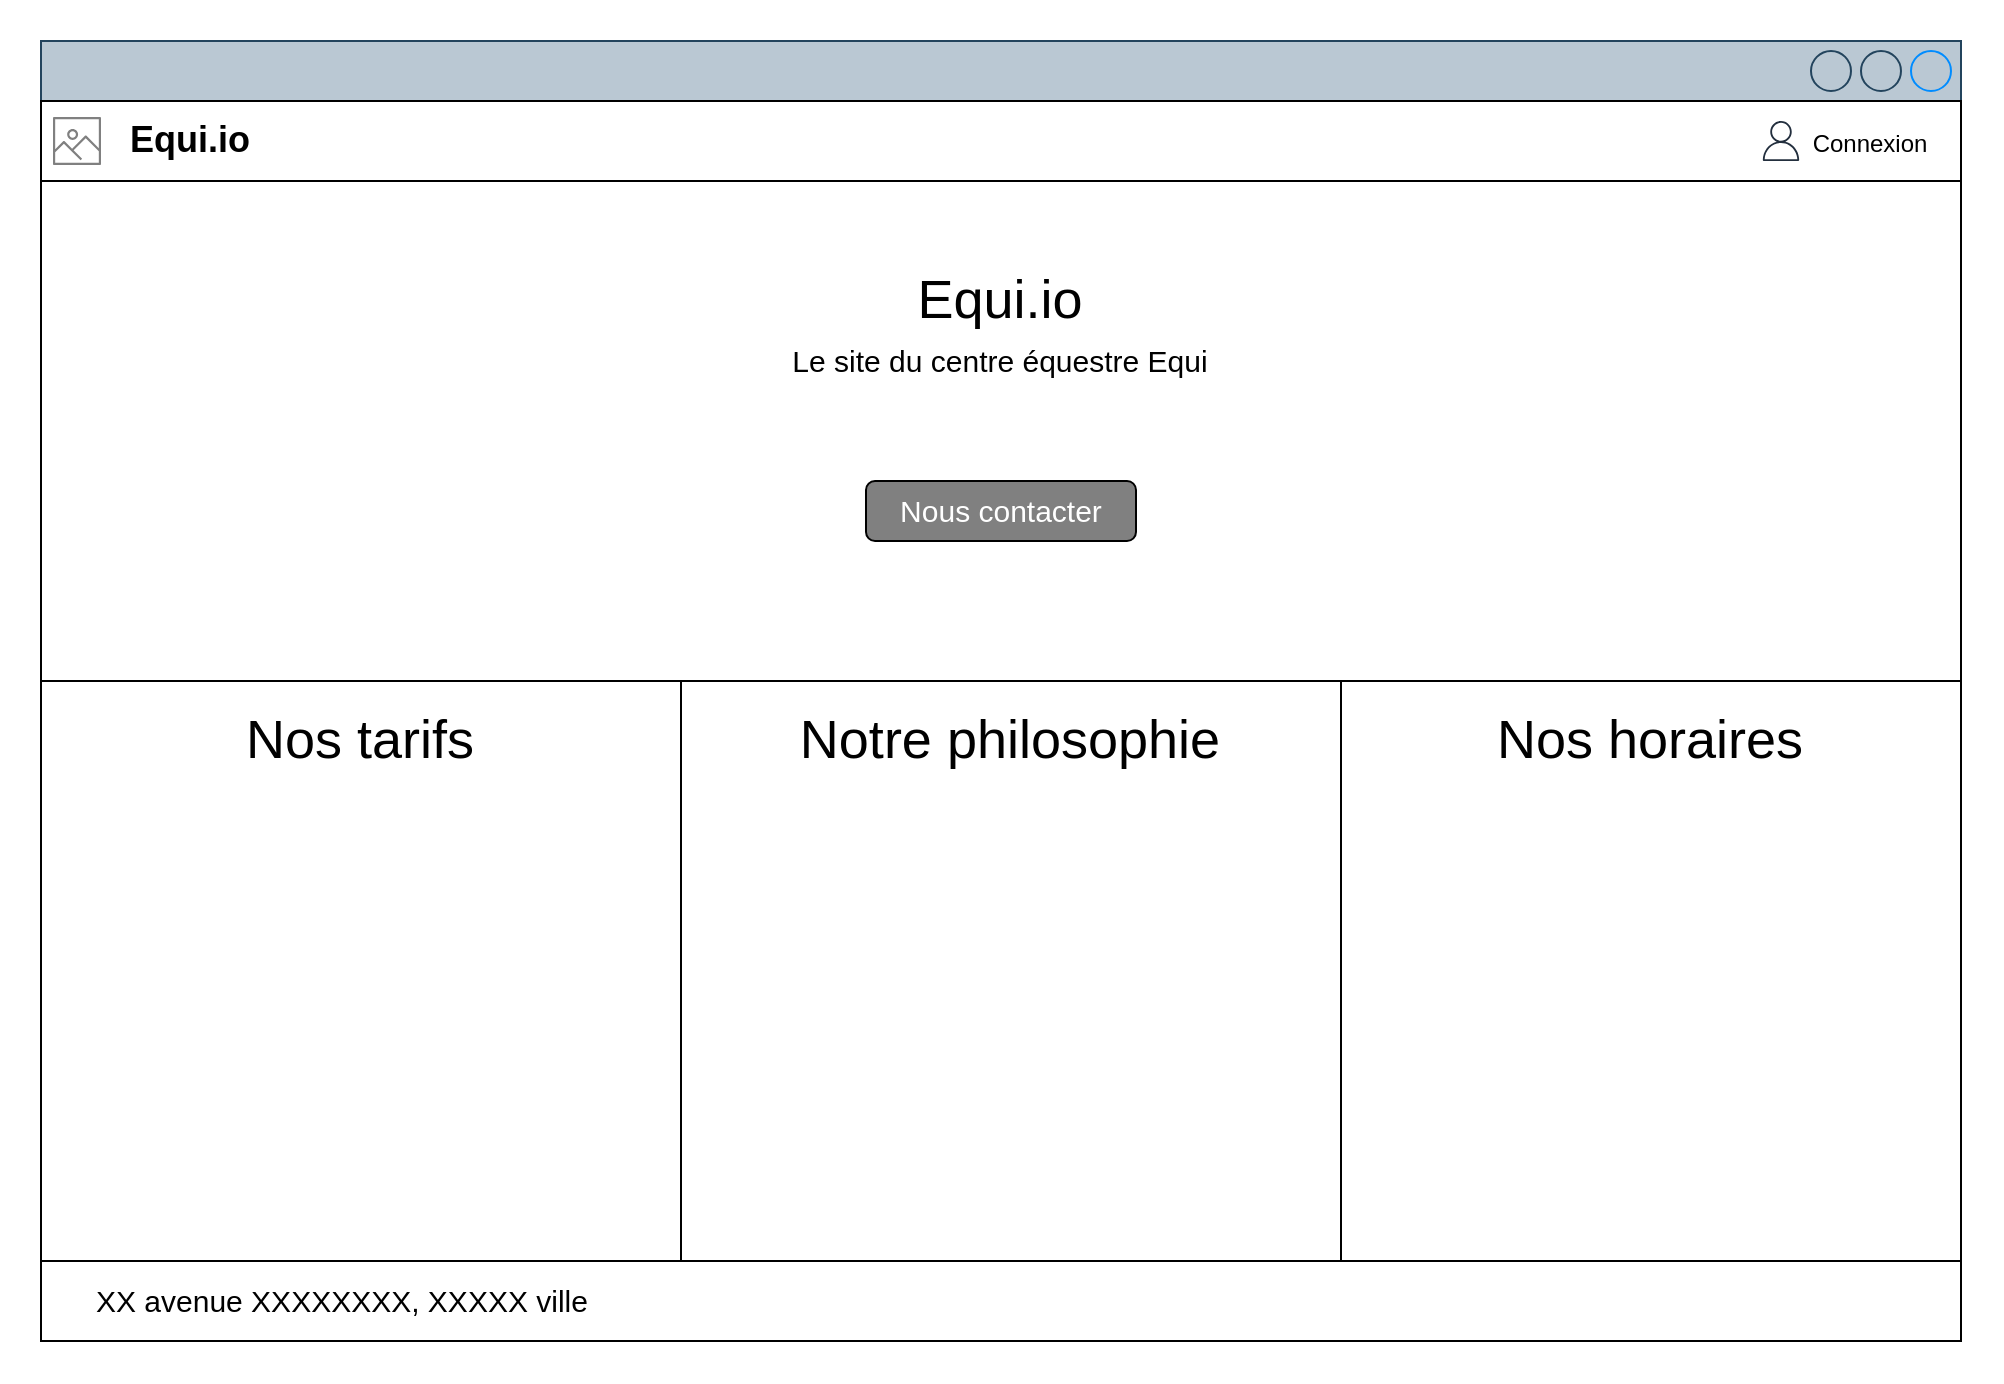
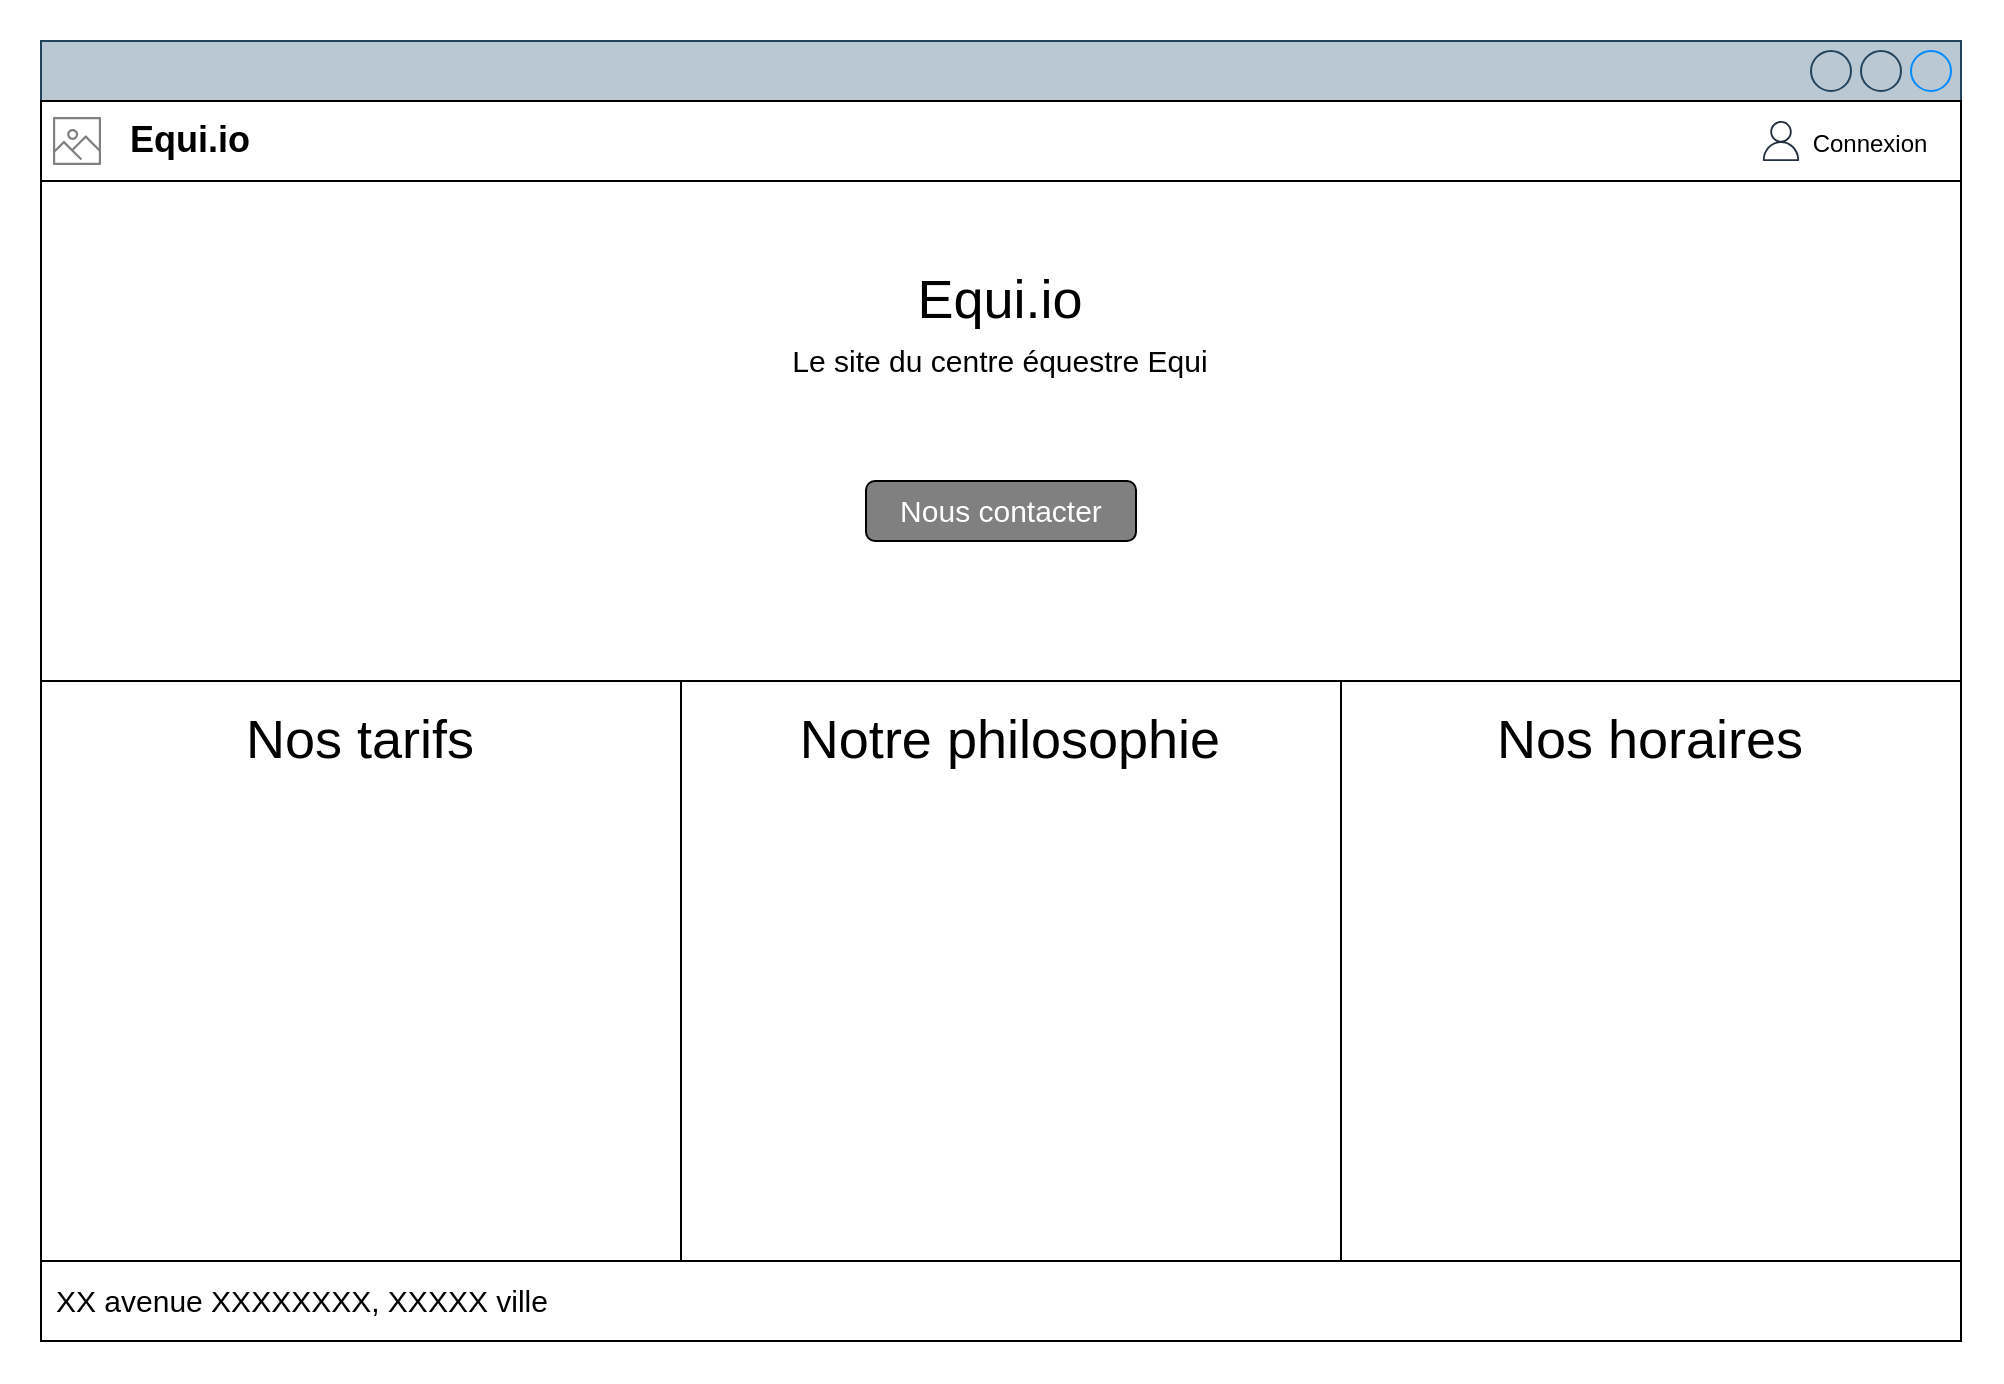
node "XX avenue XXXXXXXX, XXXXX ville": moved (367, 1301) -> (327, 1301)
